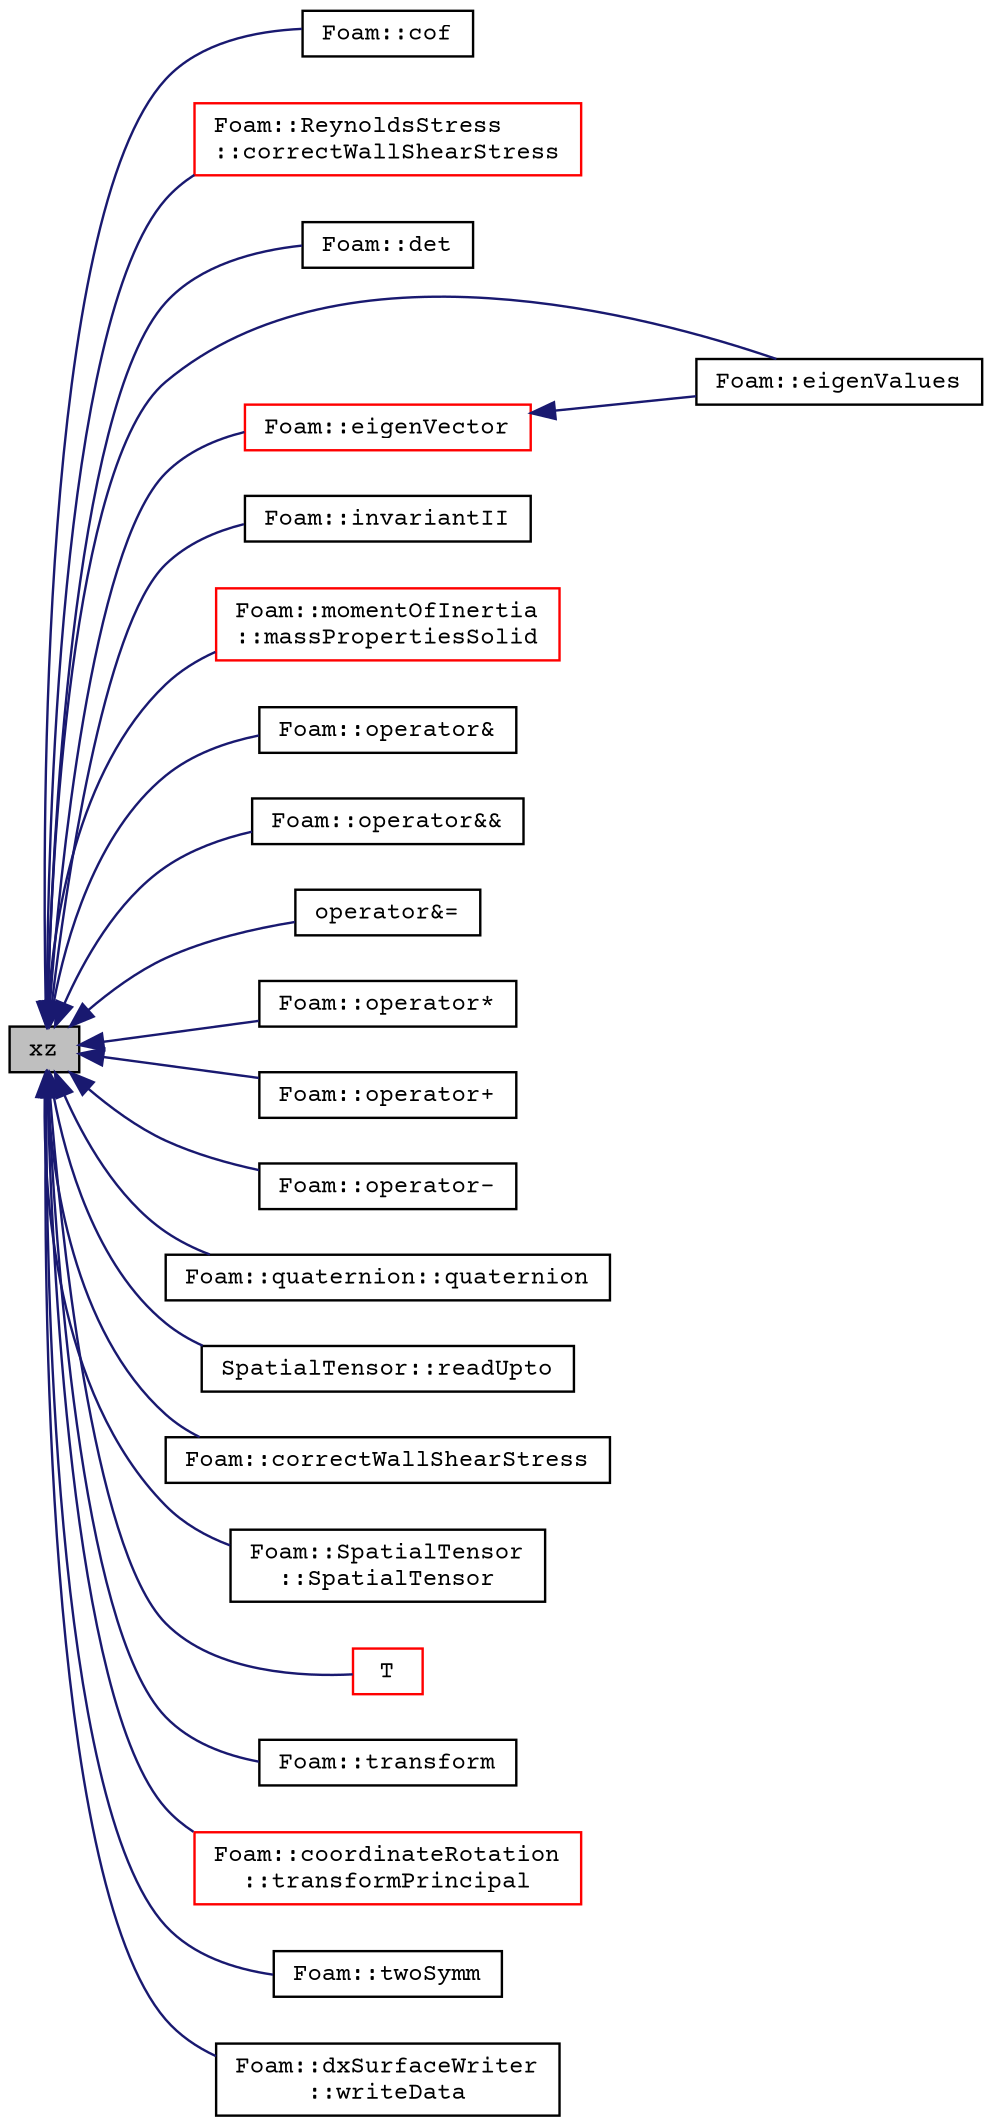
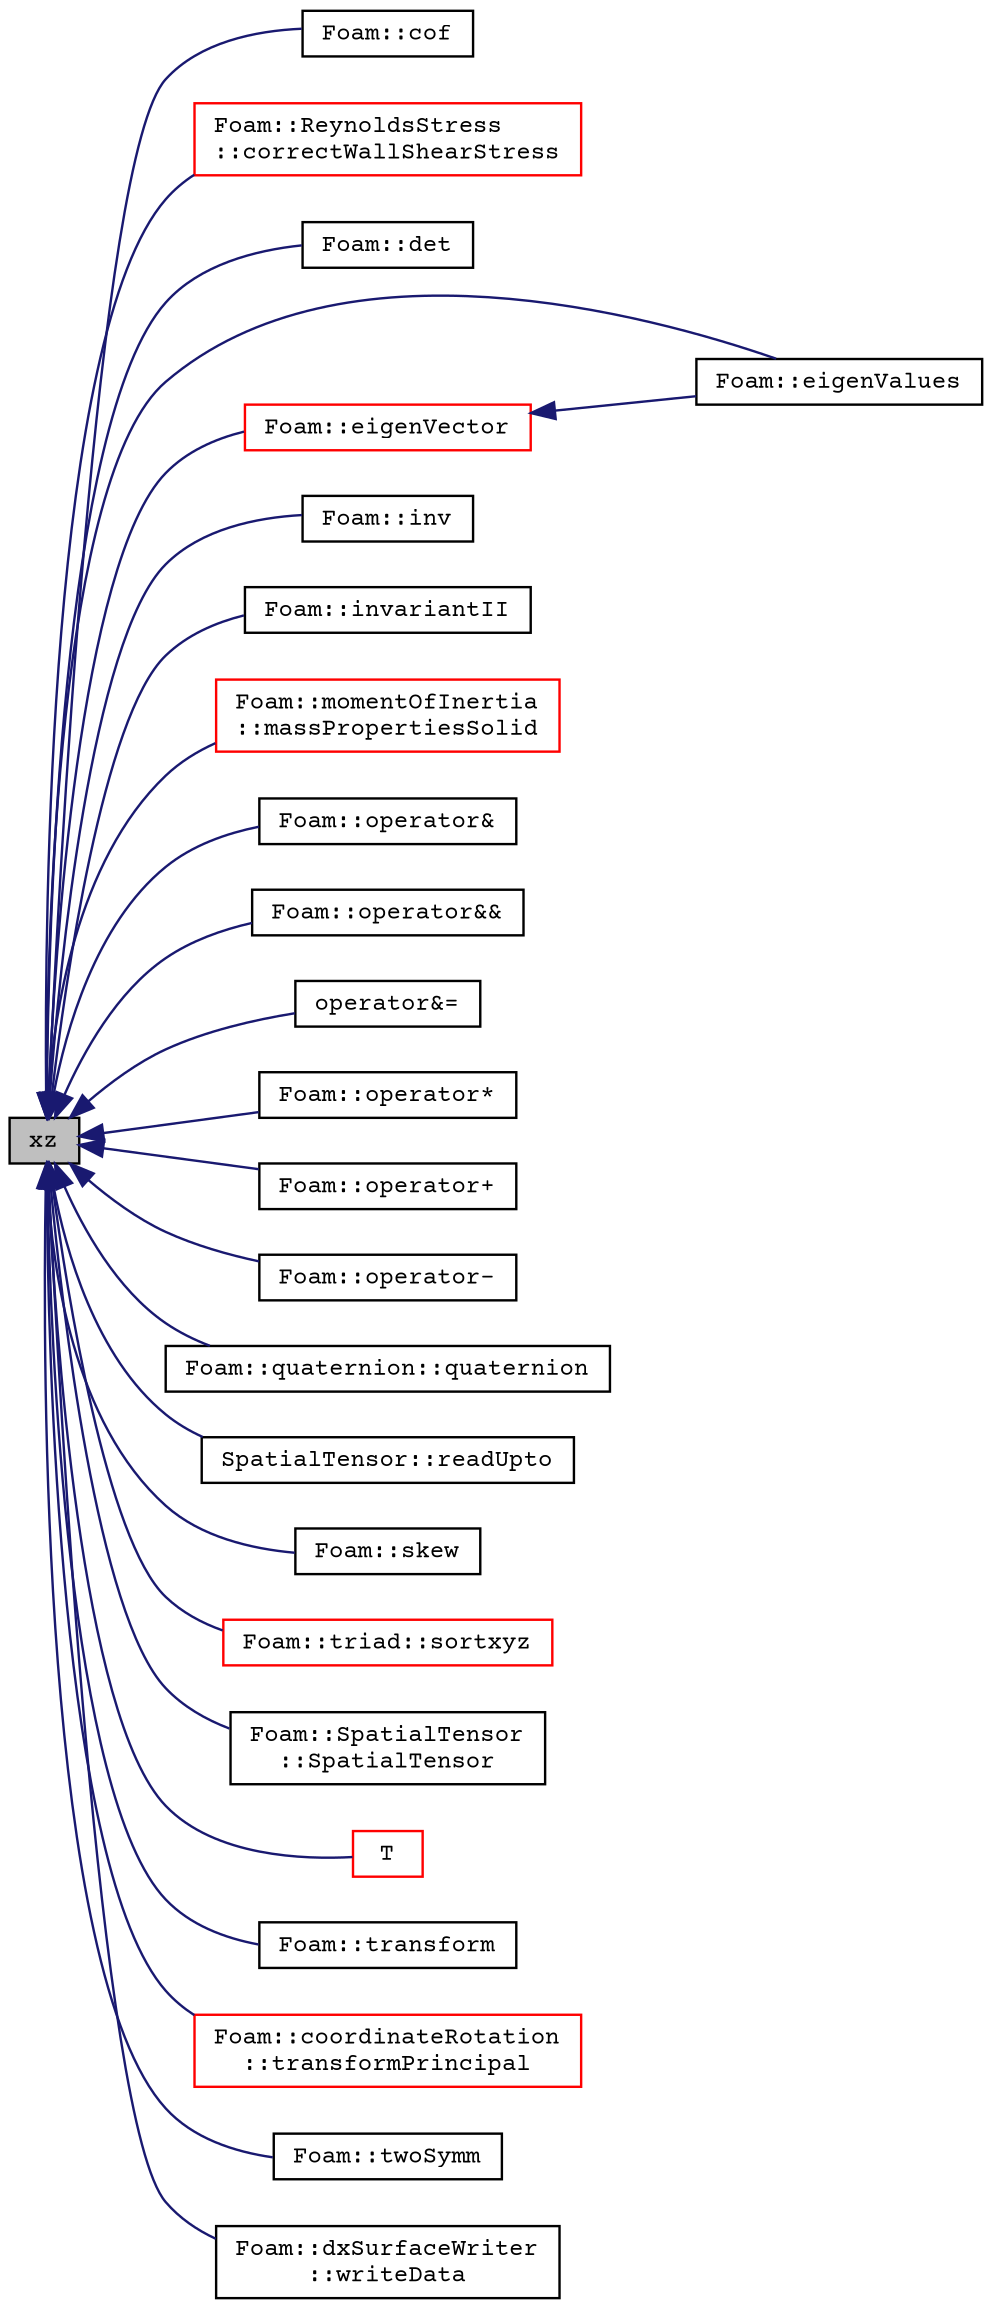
node "Foam::inv": added
node "Foam::correctWallShearStress": label "Foam::correctWallShearStress" -> "Foam::skew"
node "Foam::triad::sortxyz": added
